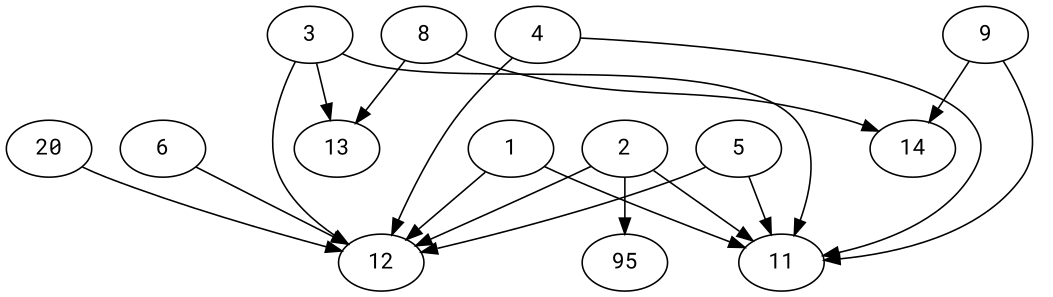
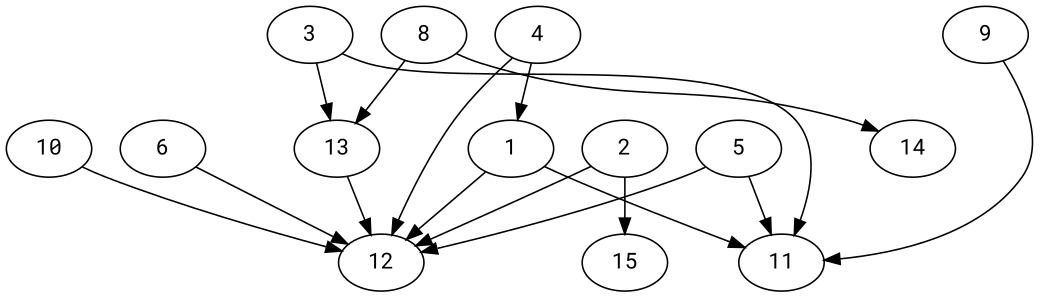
edge "4" -> "11": now "4" -> "1"
edge "9" -> "14": removed
node "20": label "20" -> "10"
edge "3" -> "12": now "13" -> "12"
edge "2" -> "11": removed
node "95": label "95" -> "15"
